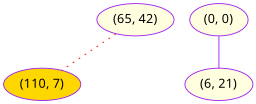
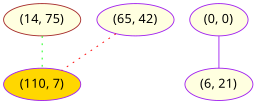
node "(14, 75)": added
